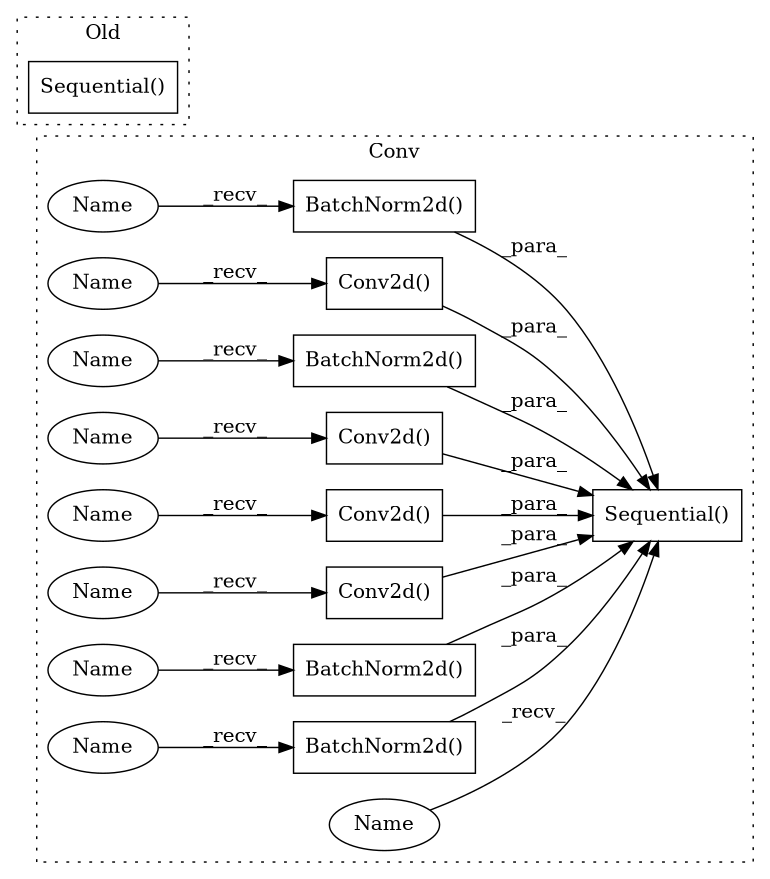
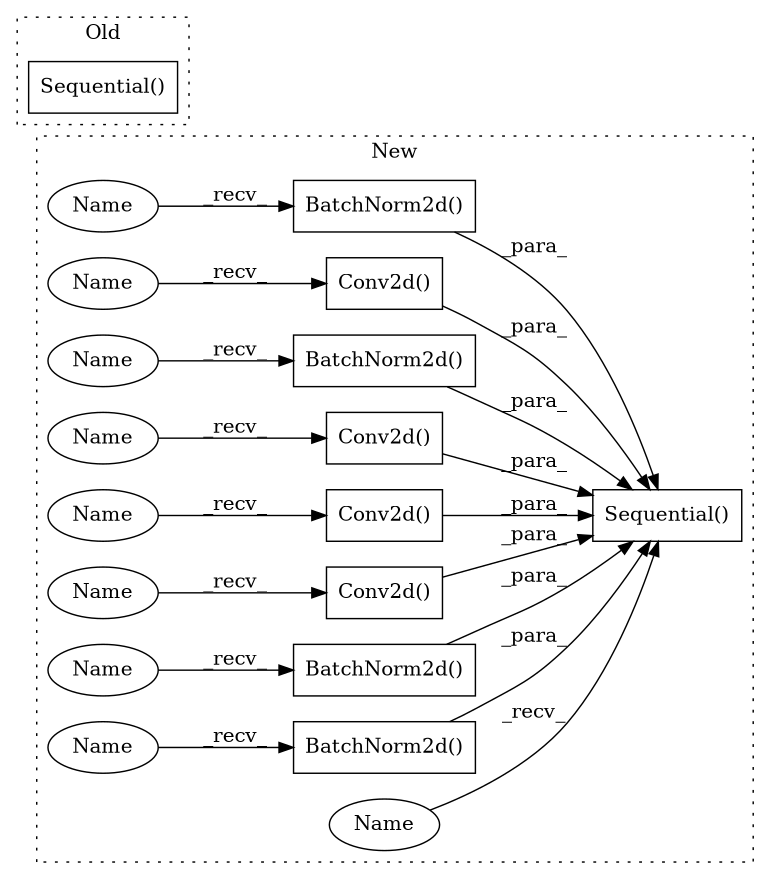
cluster "Conv": label "Conv" -> "New"
